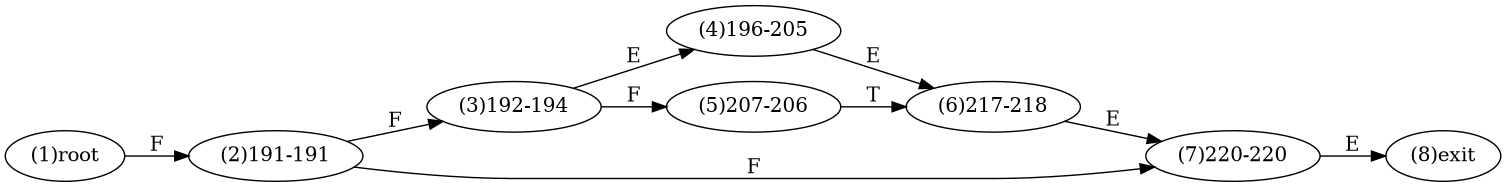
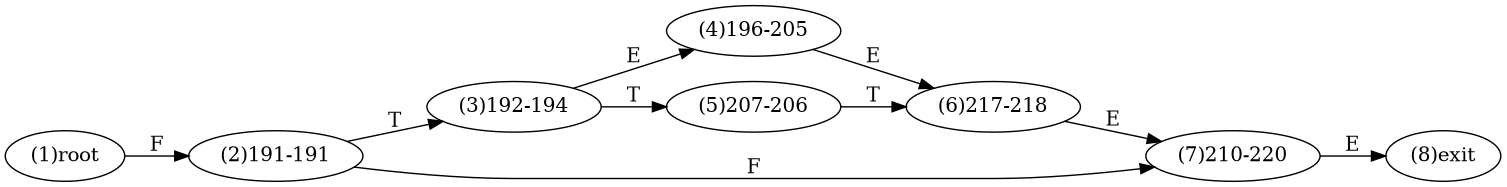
edge "(3)192-194" -> "(5)207-206": label "F" -> "T"
edge "(2)191-191" -> "(3)192-194": label "F" -> "T"
node "(7)220-220": label "(7)220-220" -> "(7)210-220"
